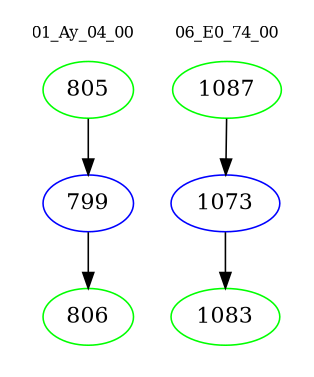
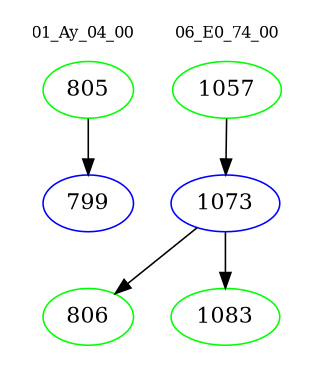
node "1087": label "1087" -> "1057"
edge "799" -> "806": now "1073" -> "806"
